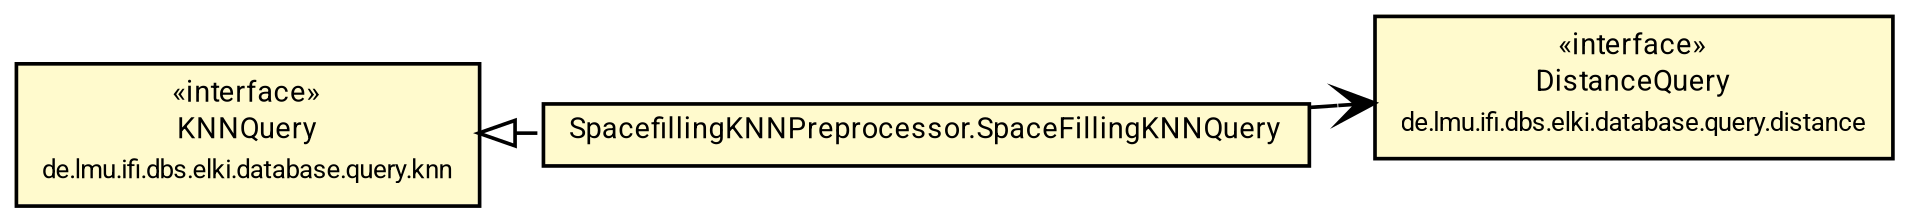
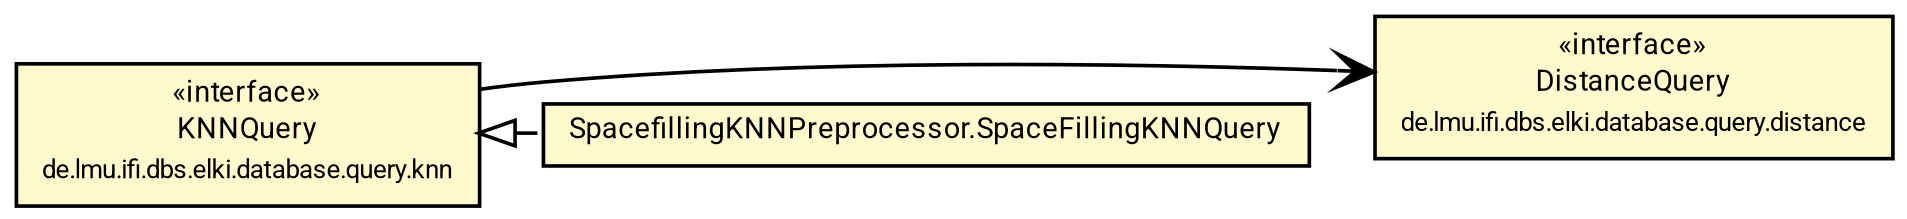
edge "SpacefillingKNNPreprocessor.SpaceFillingKNNQuery" -> "DistanceQuery": now "KNNQuery" -> "DistanceQuery"
